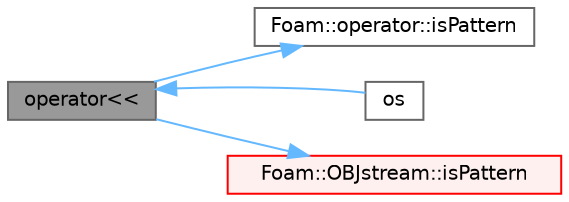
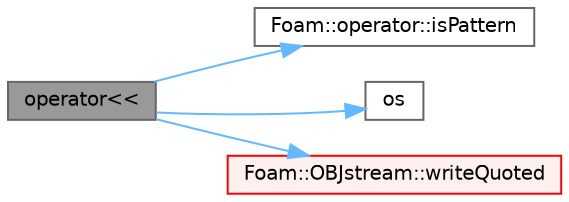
edge "os" -> "operator<<": reversed
node "Foam::OBJstream::isPattern": label "Foam::OBJstream::isPattern" -> "Foam::OBJstream::writeQuoted"
